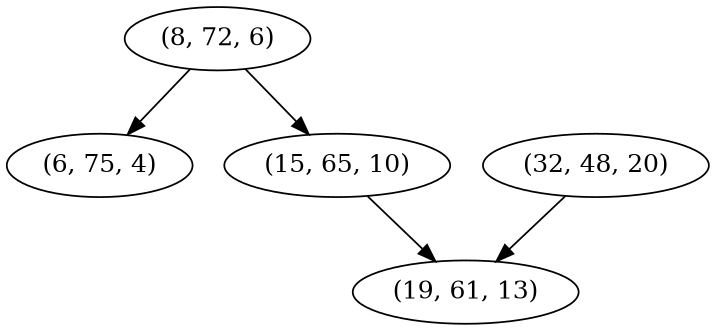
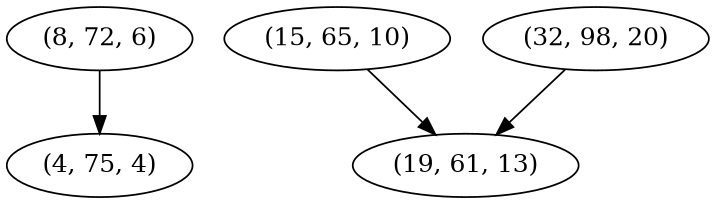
edge "(8, 72, 6)" -> "(15, 65, 10)": removed
node "(6, 75, 4)": label "(6, 75, 4)" -> "(4, 75, 4)"
node "(32, 48, 20)": label "(32, 48, 20)" -> "(32, 98, 20)"
